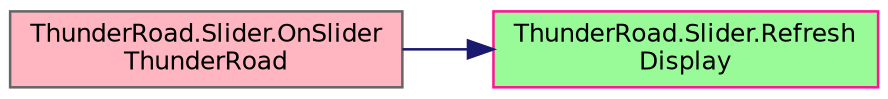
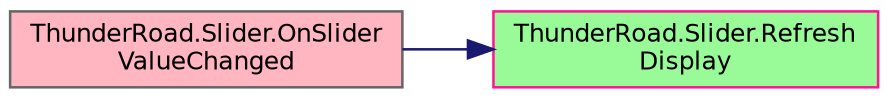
node "ThunderRoad.Slider.OnSlider ThunderRoad": label "ThunderRoad.Slider.OnSlider ThunderRoad" -> "ThunderRoad.Slider.OnSlider ValueChanged"
